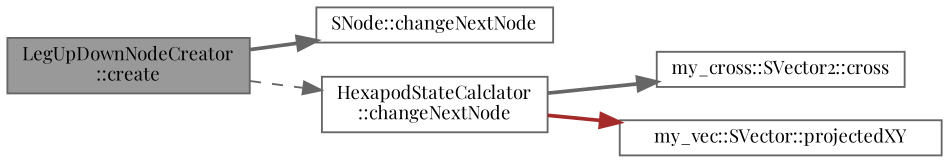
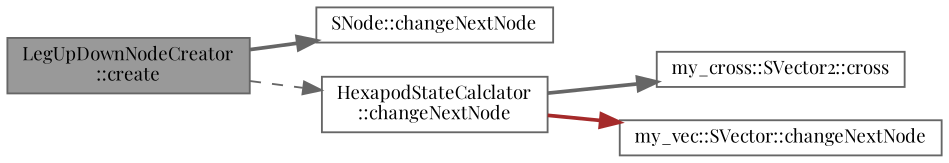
node "my_vec::SVector::projectedXY": label "my_vec::SVector::projectedXY" -> "my_vec::SVector::changeNextNode"
